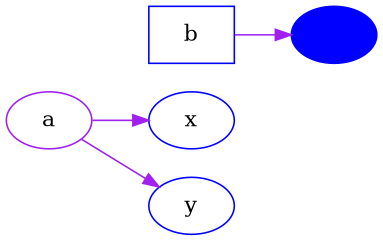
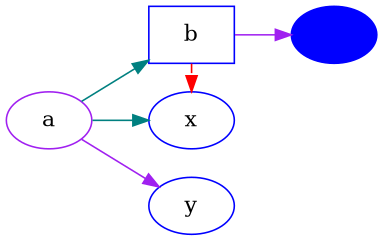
edge "b" -> "x": added
edge "a" -> "b": added
edge "a" -> "x": color purple -> teal
